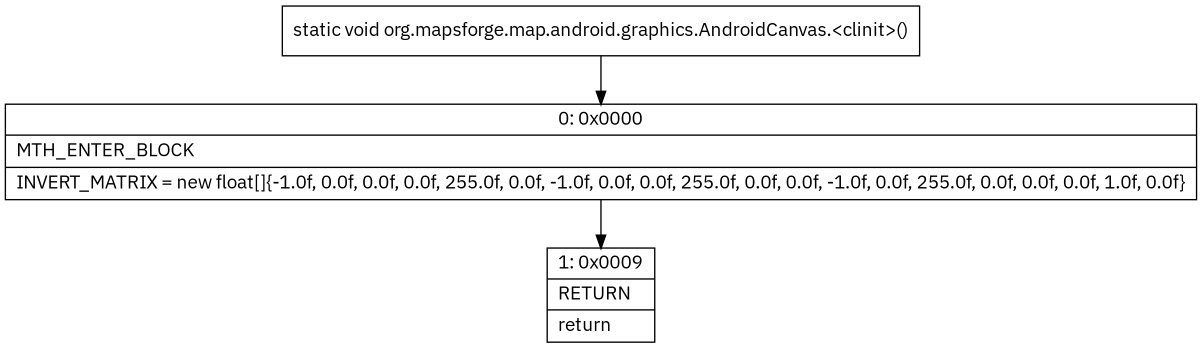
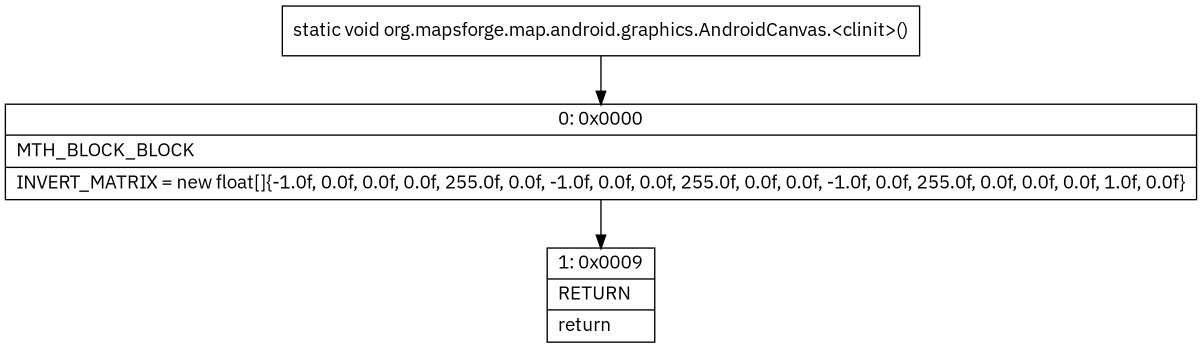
node "0: 0x0000": text "MTH_ENTER_BLOCK" -> "MTH_BLOCK_BLOCK"
